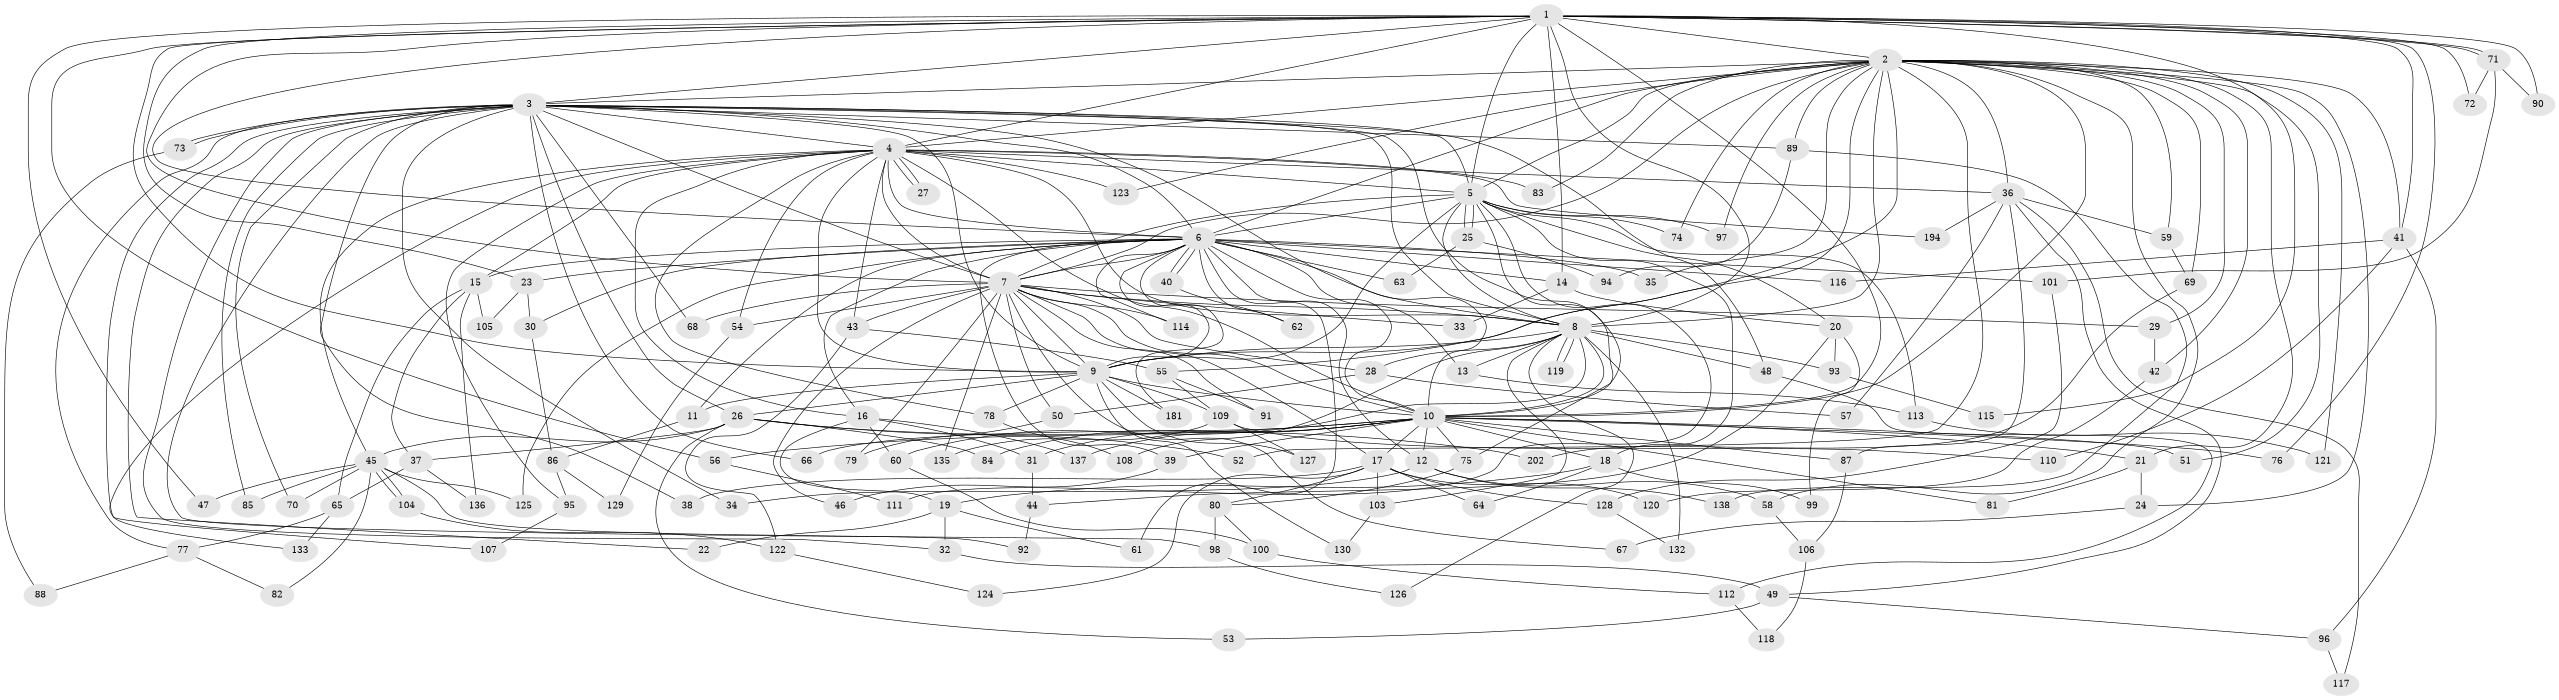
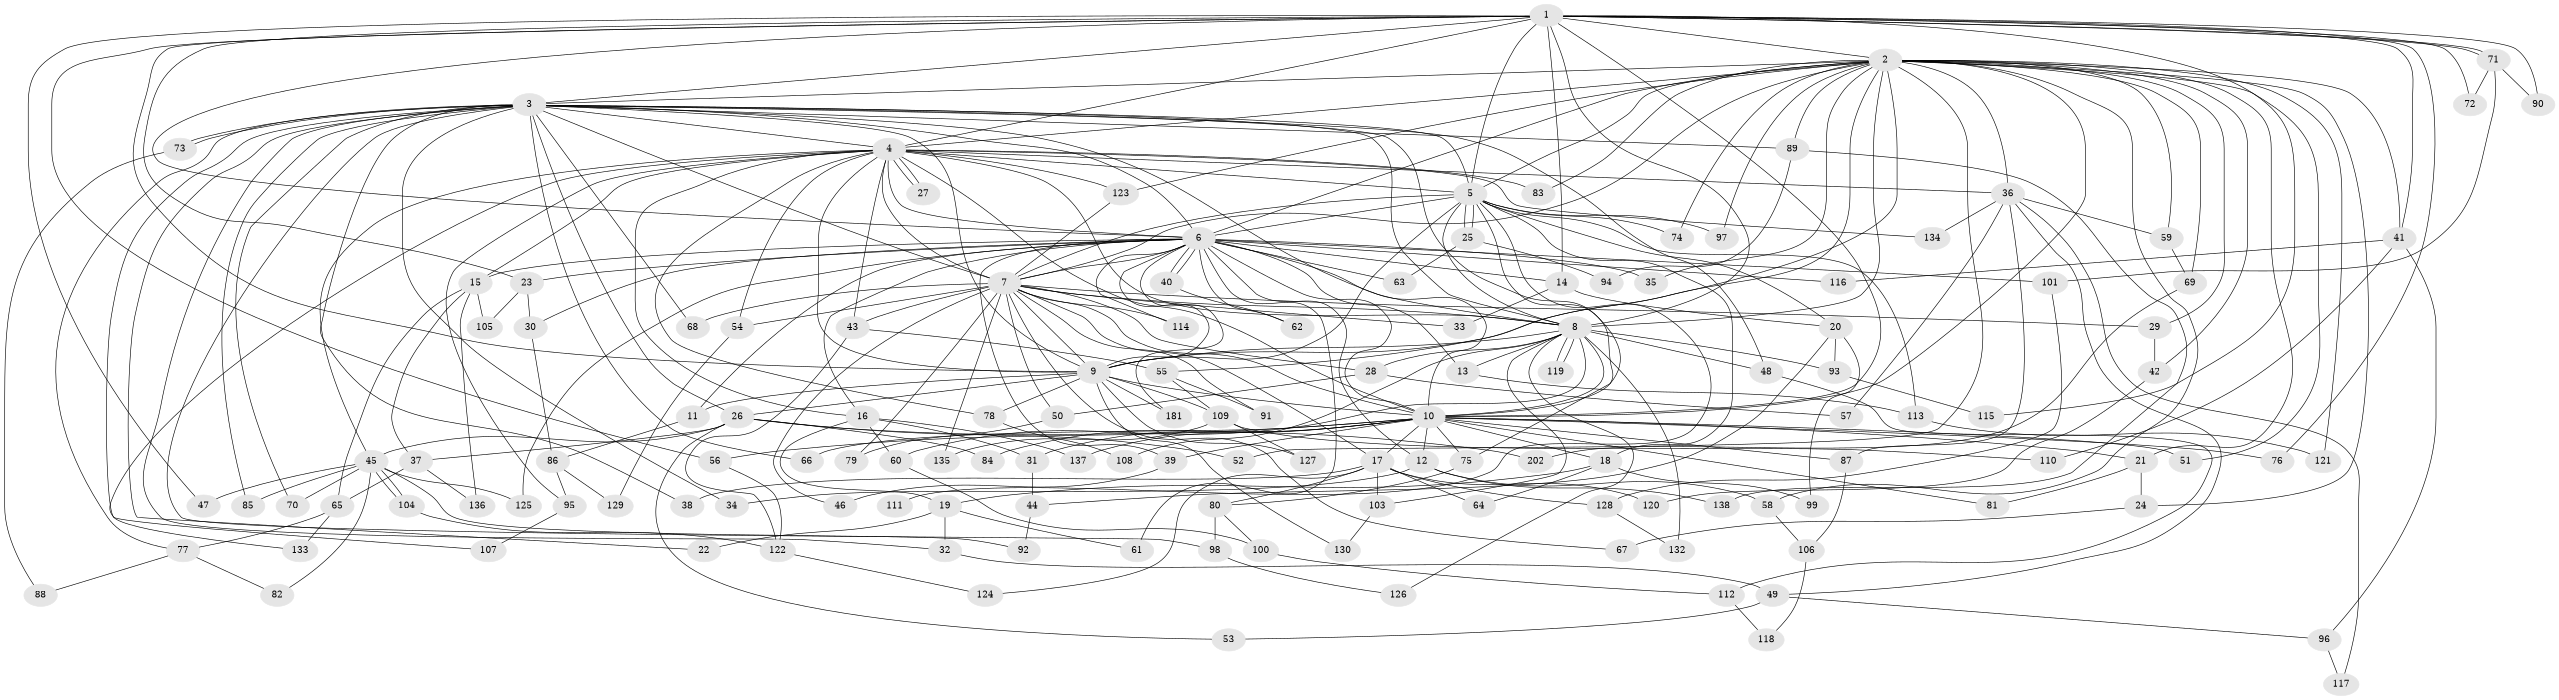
edge "1" -- "7": now "123" -- "7"
node "194": label "194" -> "134"
edge "56" -- "111": now "56" -- "122"
